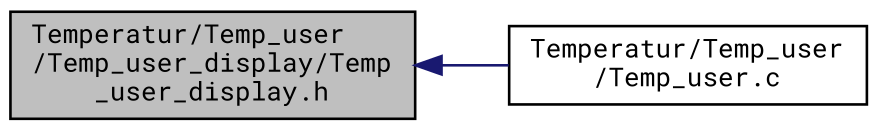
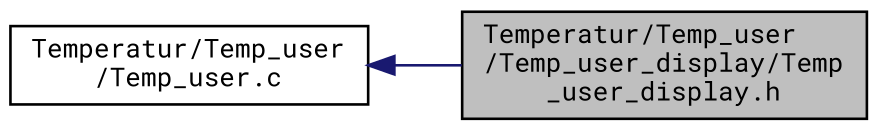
edge "Temperatur/Temp_user /Temp_user.c" -> "Temperatur/Temp_user /Temp_user_display/Temp _user_display.h": reversed
